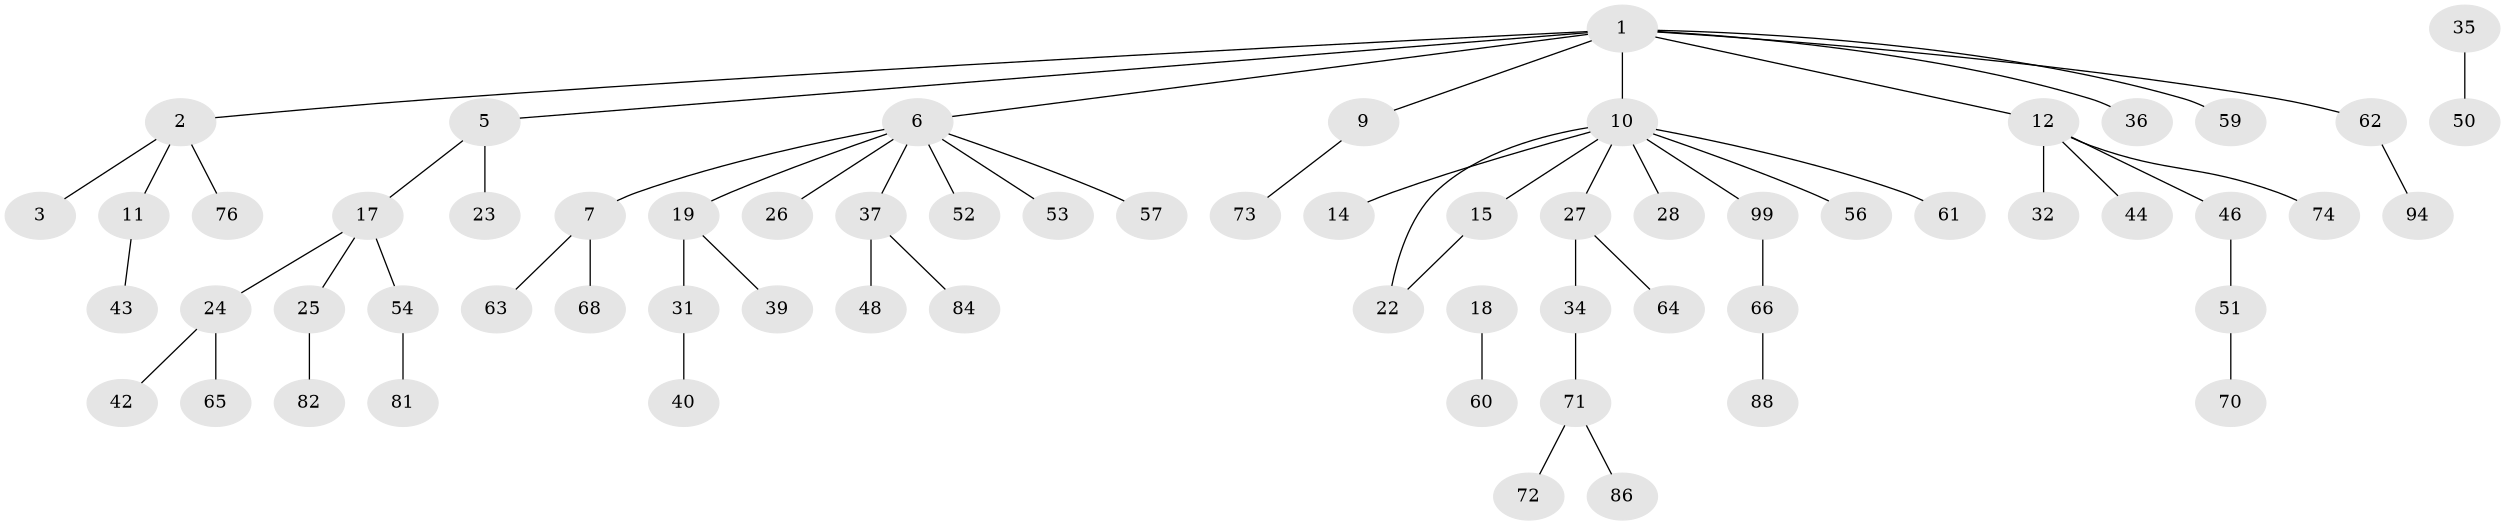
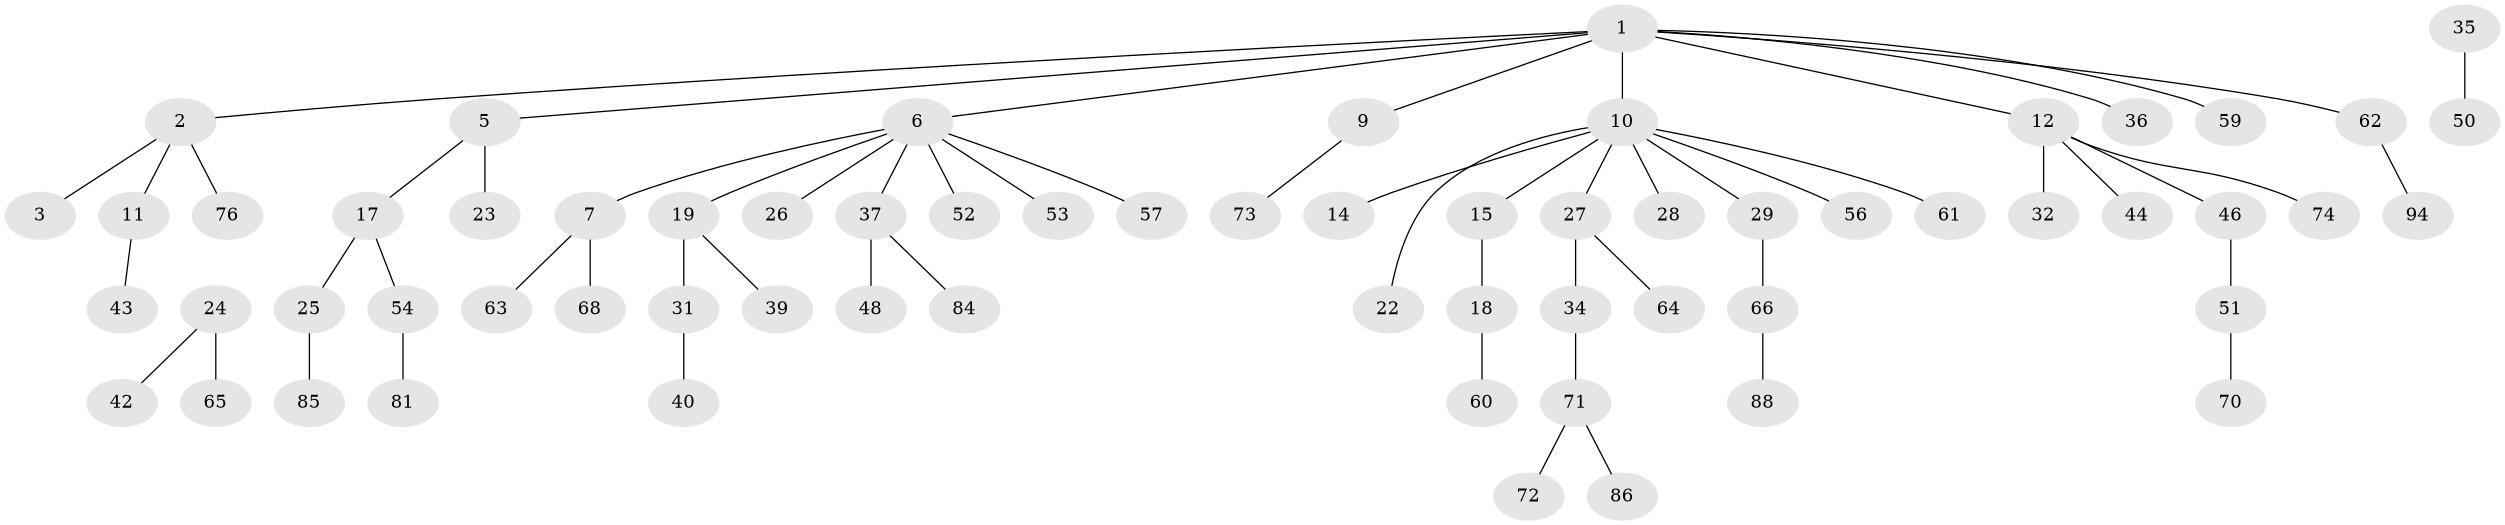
node "99": label "99" -> "29"
edge "15" -- "22": now "15" -- "18"
edge "17" -- "24": removed
node "82": label "82" -> "85"
